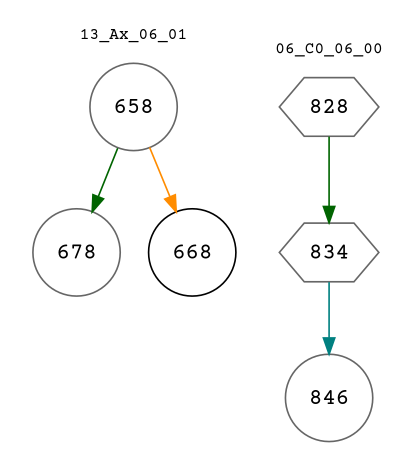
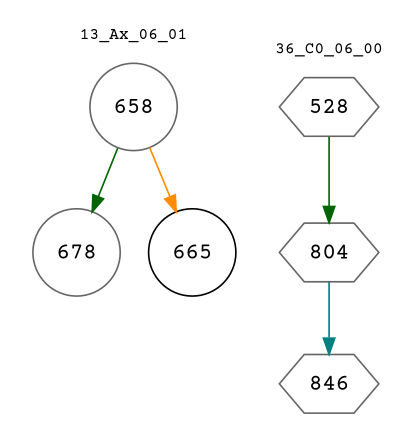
cluster "06_C0_06_00": label "06_C0_06_00" -> "36_C0_06_00"
node "828": label "828" -> "528"
node "668": label "668" -> "665"
node "834": label "834" -> "804"
node "846": shape circle -> hexagon
